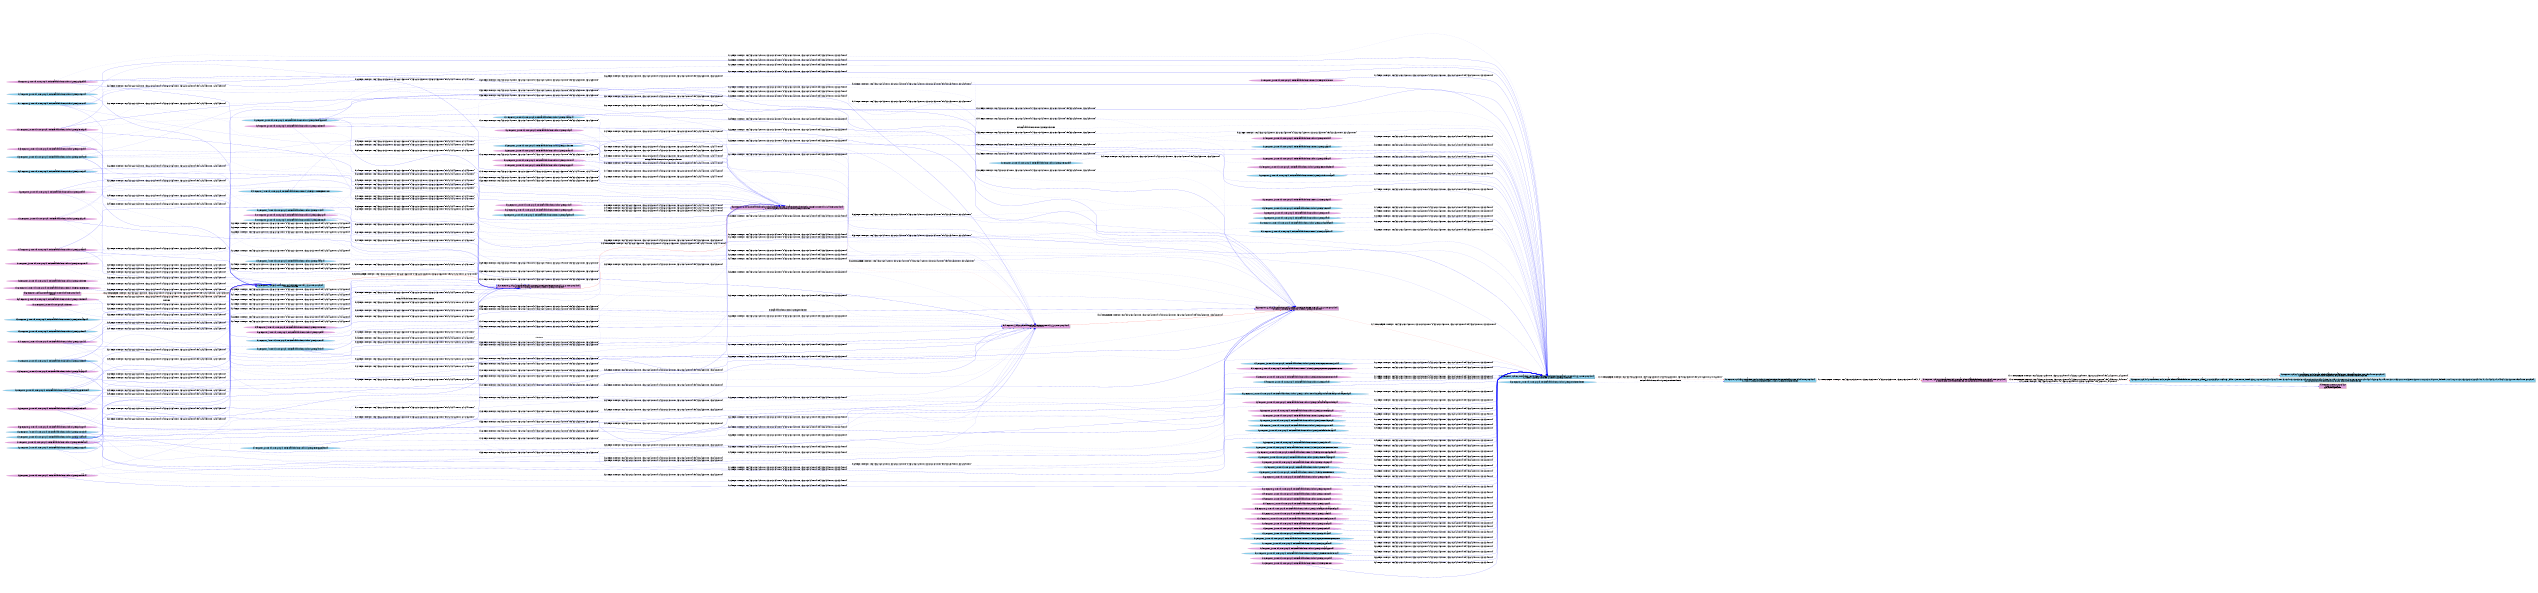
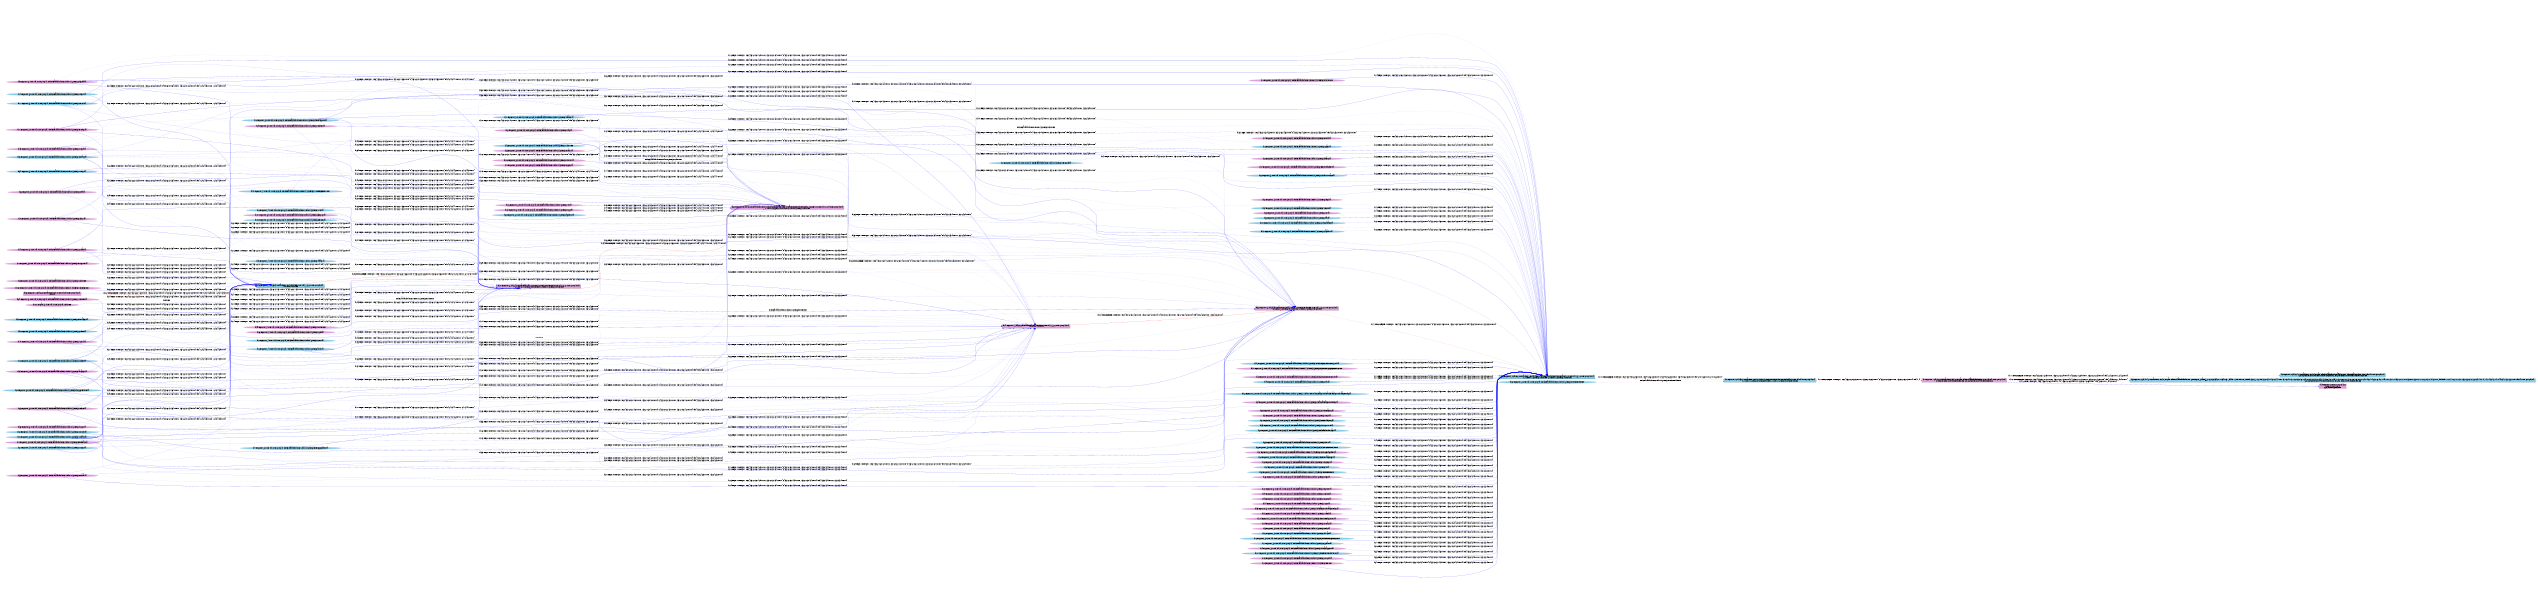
node "id:102 HopCount: -5 owner uid: owner group id: wininit.exe": label "id:102 HopCount: -5 owner uid: owner group id: wininit.exe" -> "id:102 Program: -5 owner uid: owner group id: wininit.exe"
